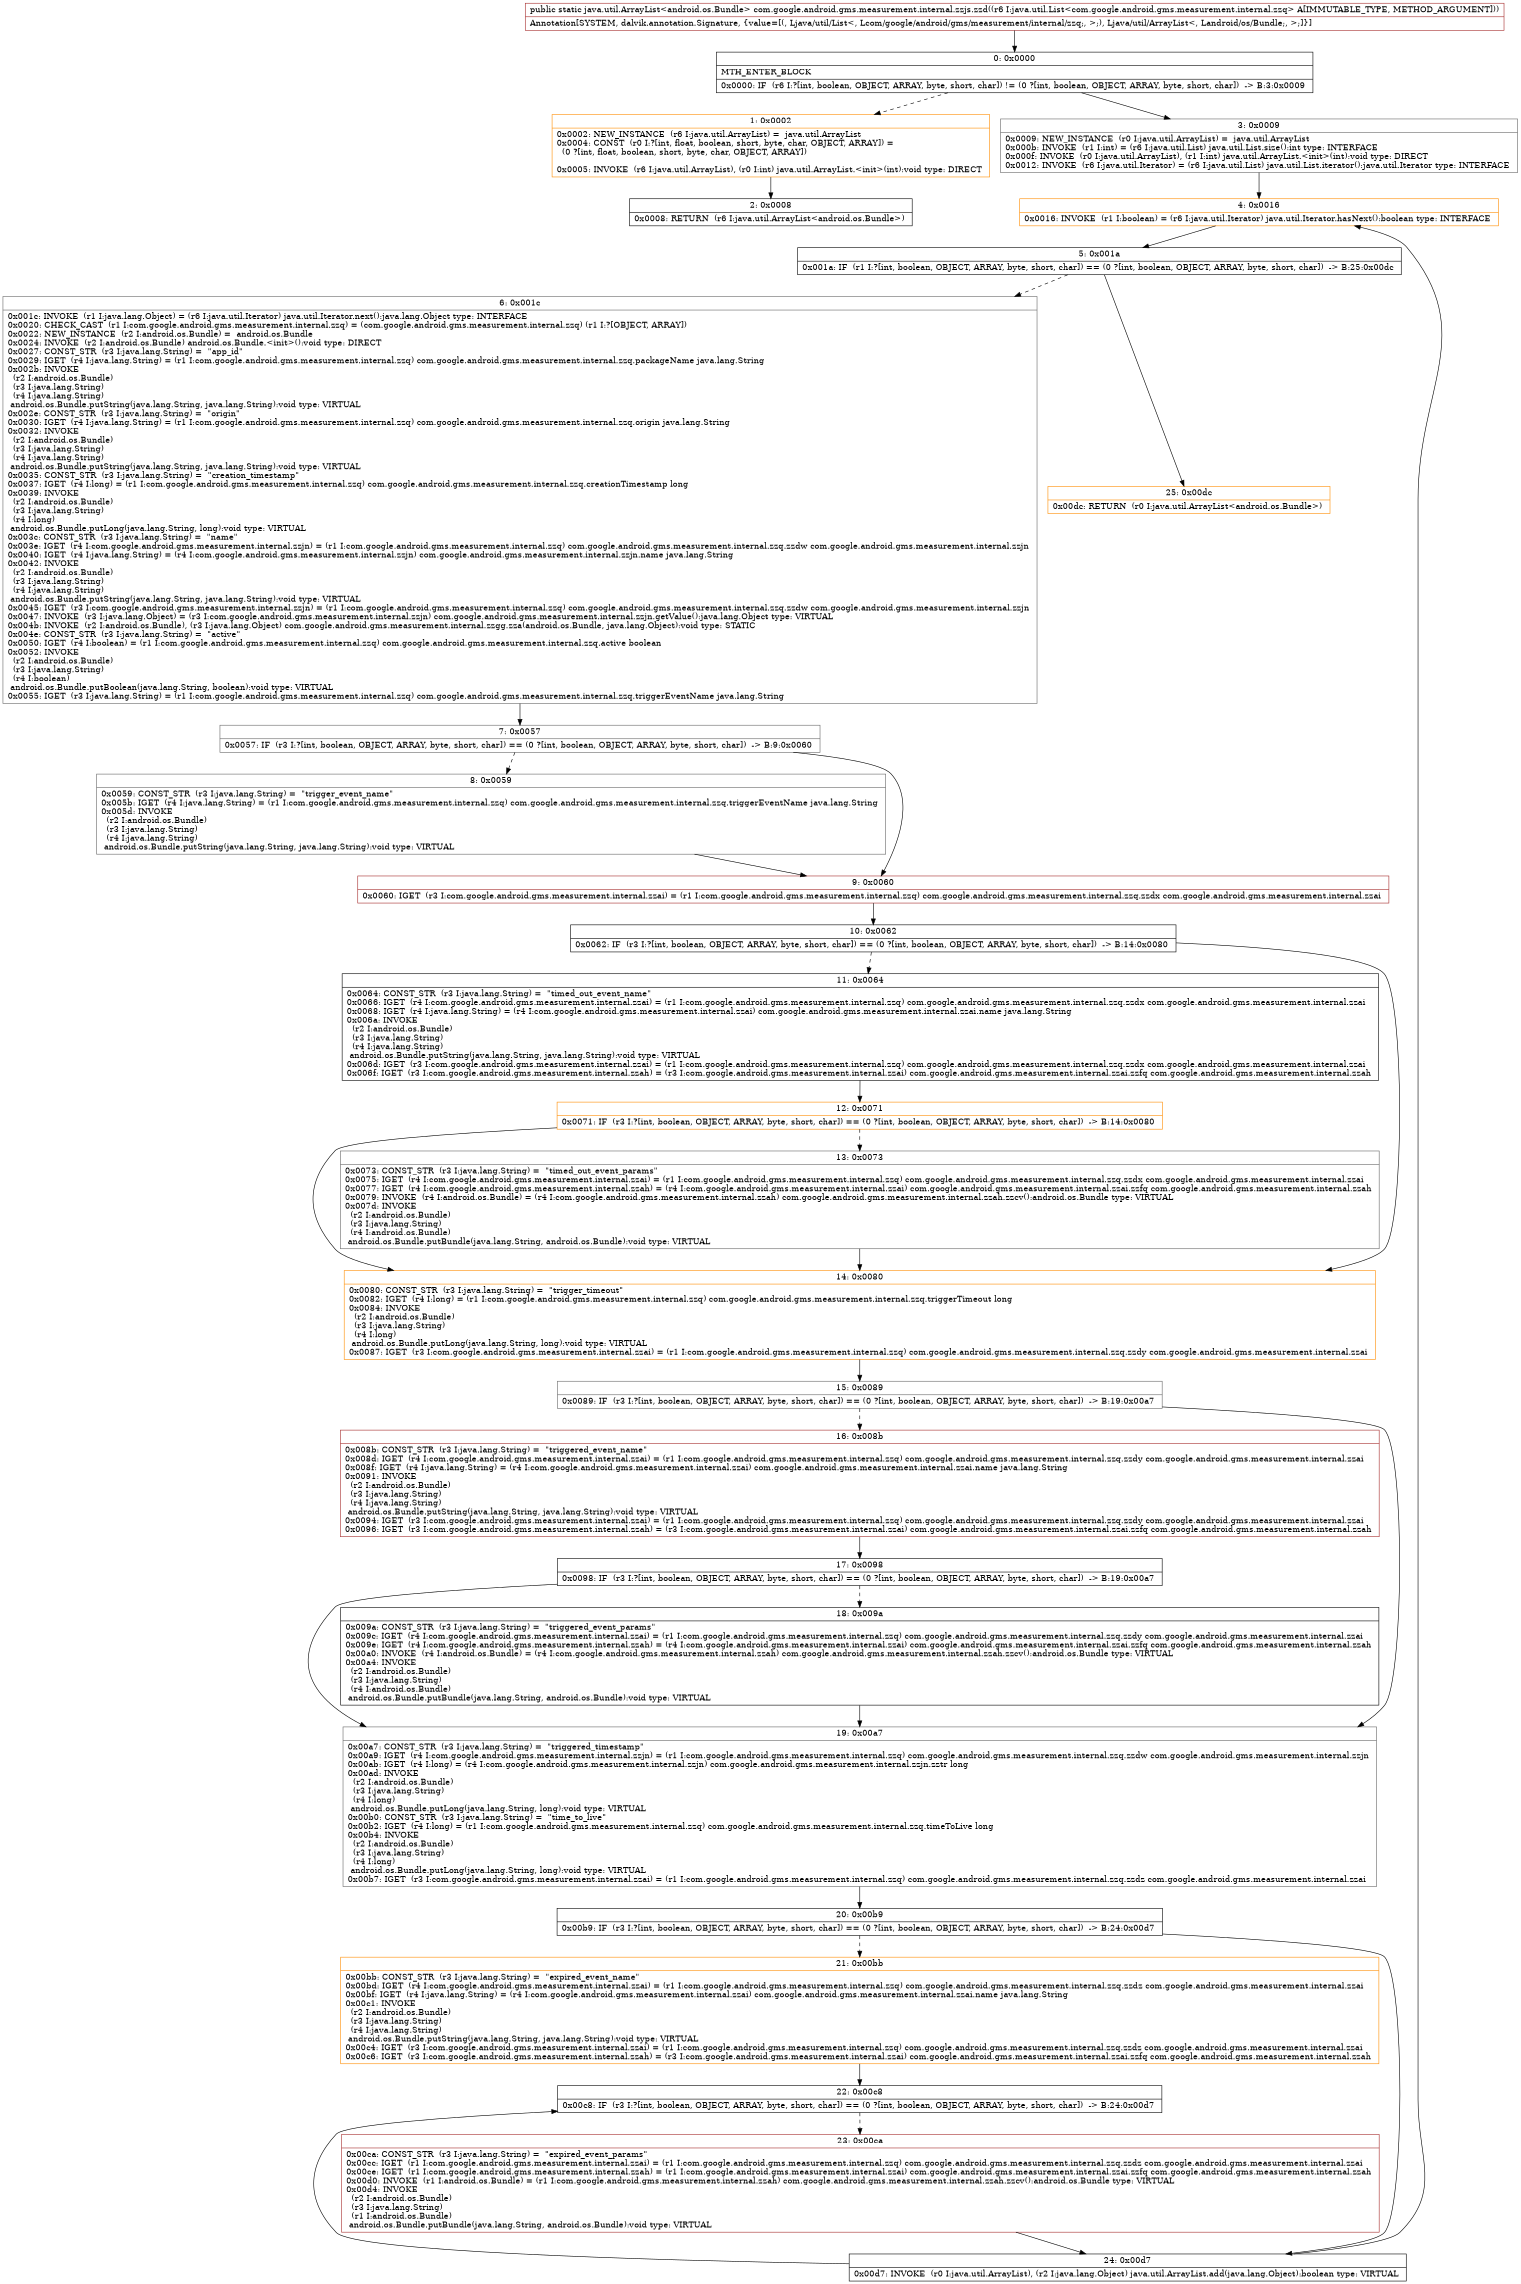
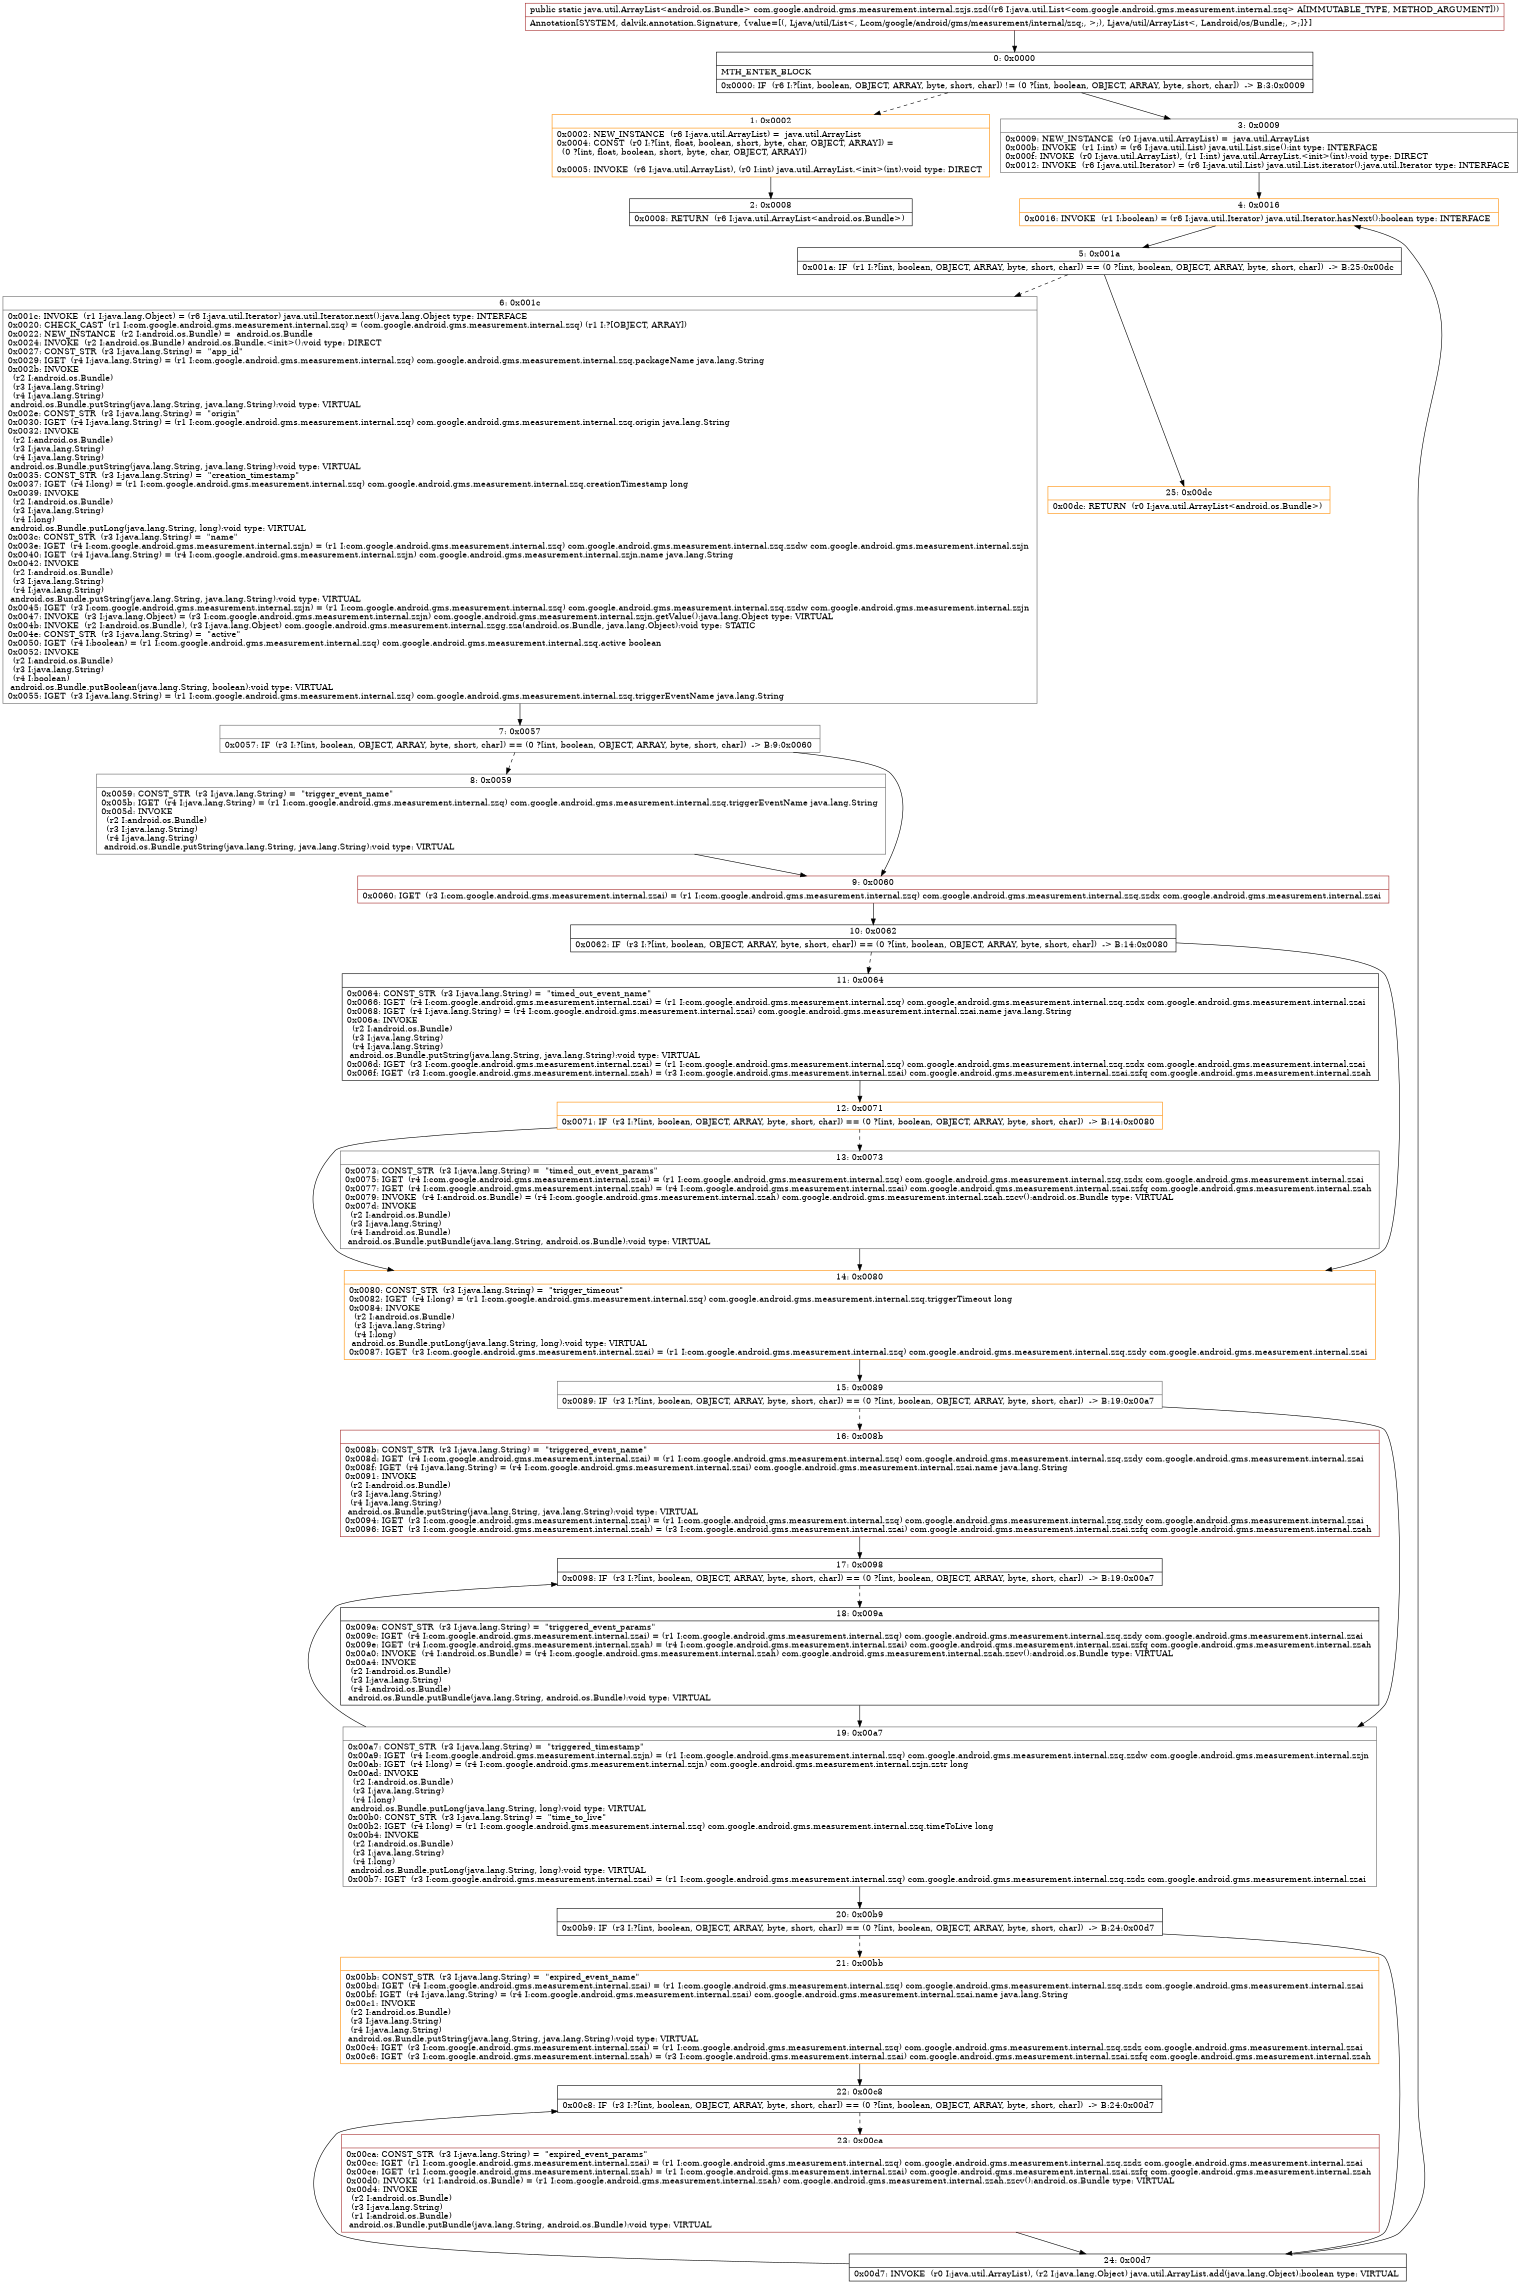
edge "17: 0x0098" -> "19: 0x00a7": reversed
